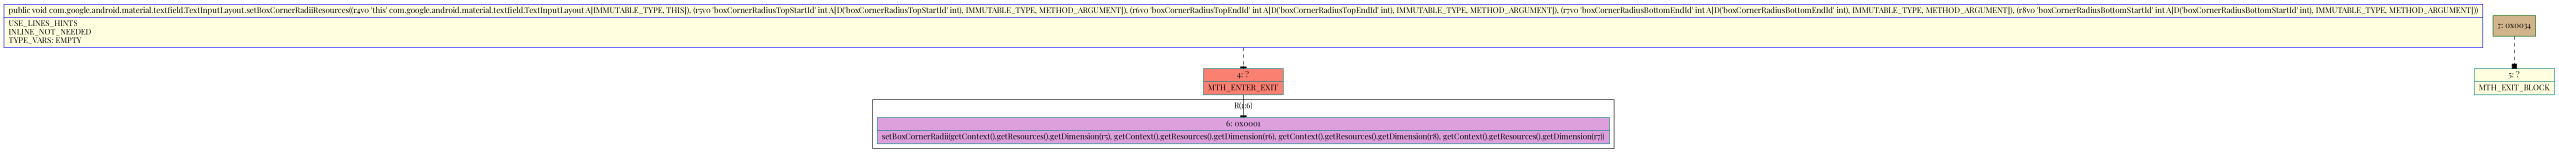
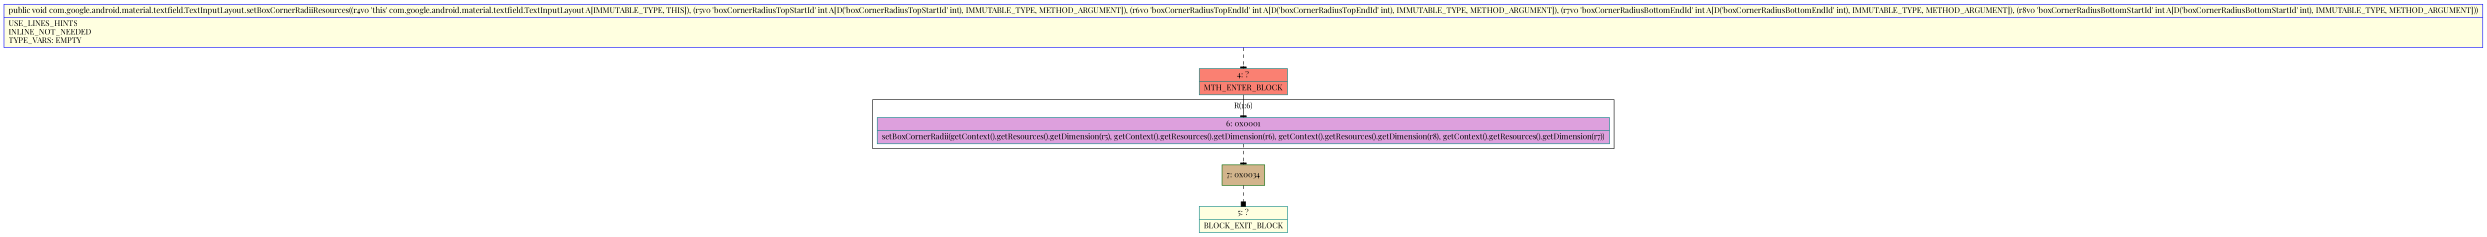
node "4: ?": text "MTH_ENTER_EXIT" -> "MTH_ENTER_BLOCK"
node "5: ?": text "MTH_EXIT_BLOCK" -> "BLOCK_EXIT_BLOCK"
edge "6: 0x0001" -> "7: 0x0034": added
